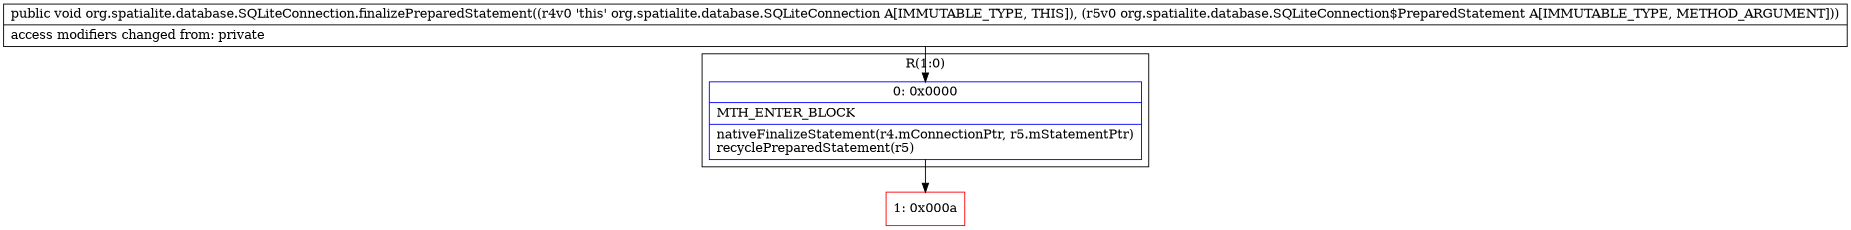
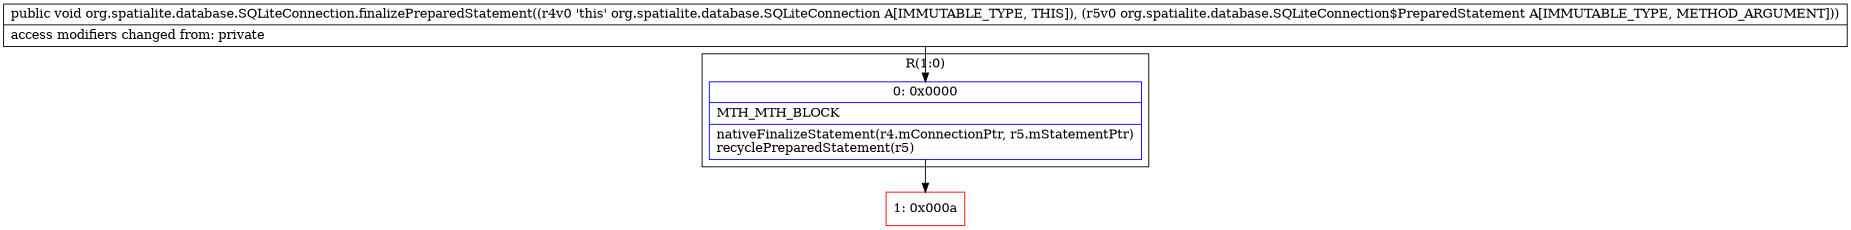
node "0: 0x0000": text "MTH_ENTER_BLOCK" -> "MTH_MTH_BLOCK"
